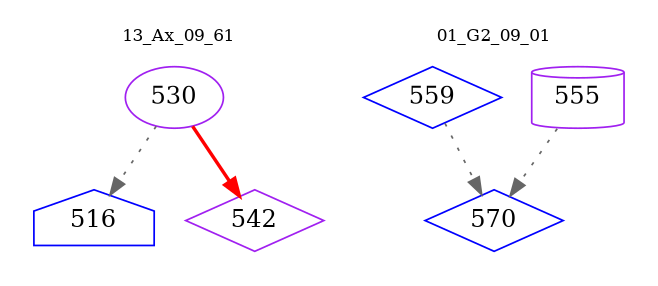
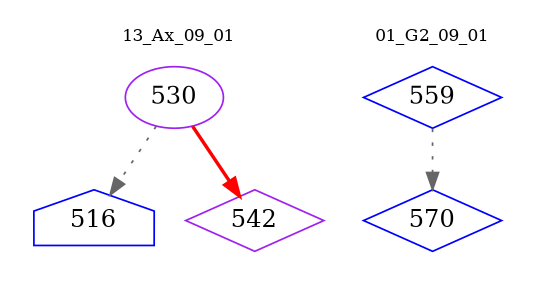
cluster "13_Ax_09_61": label "13_Ax_09_61" -> "13_Ax_09_01"
node "555": removed
